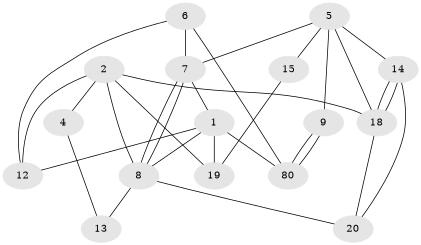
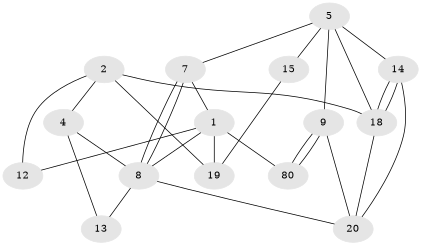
node "6": removed
edge "2" -- "8": now "4" -- "8"
edge "9" -- "20": added
